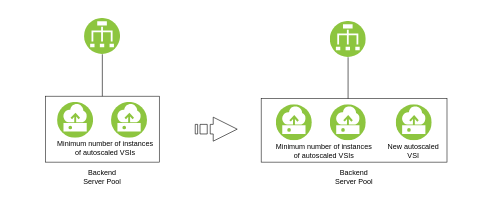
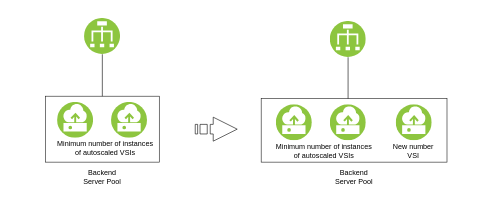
node "New autoscaled VSI": label "New autoscaled VSI" -> "New number VSI"
